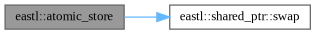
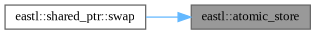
edge "eastl::atomic_store" -> "eastl::shared_ptr::swap": reversed
